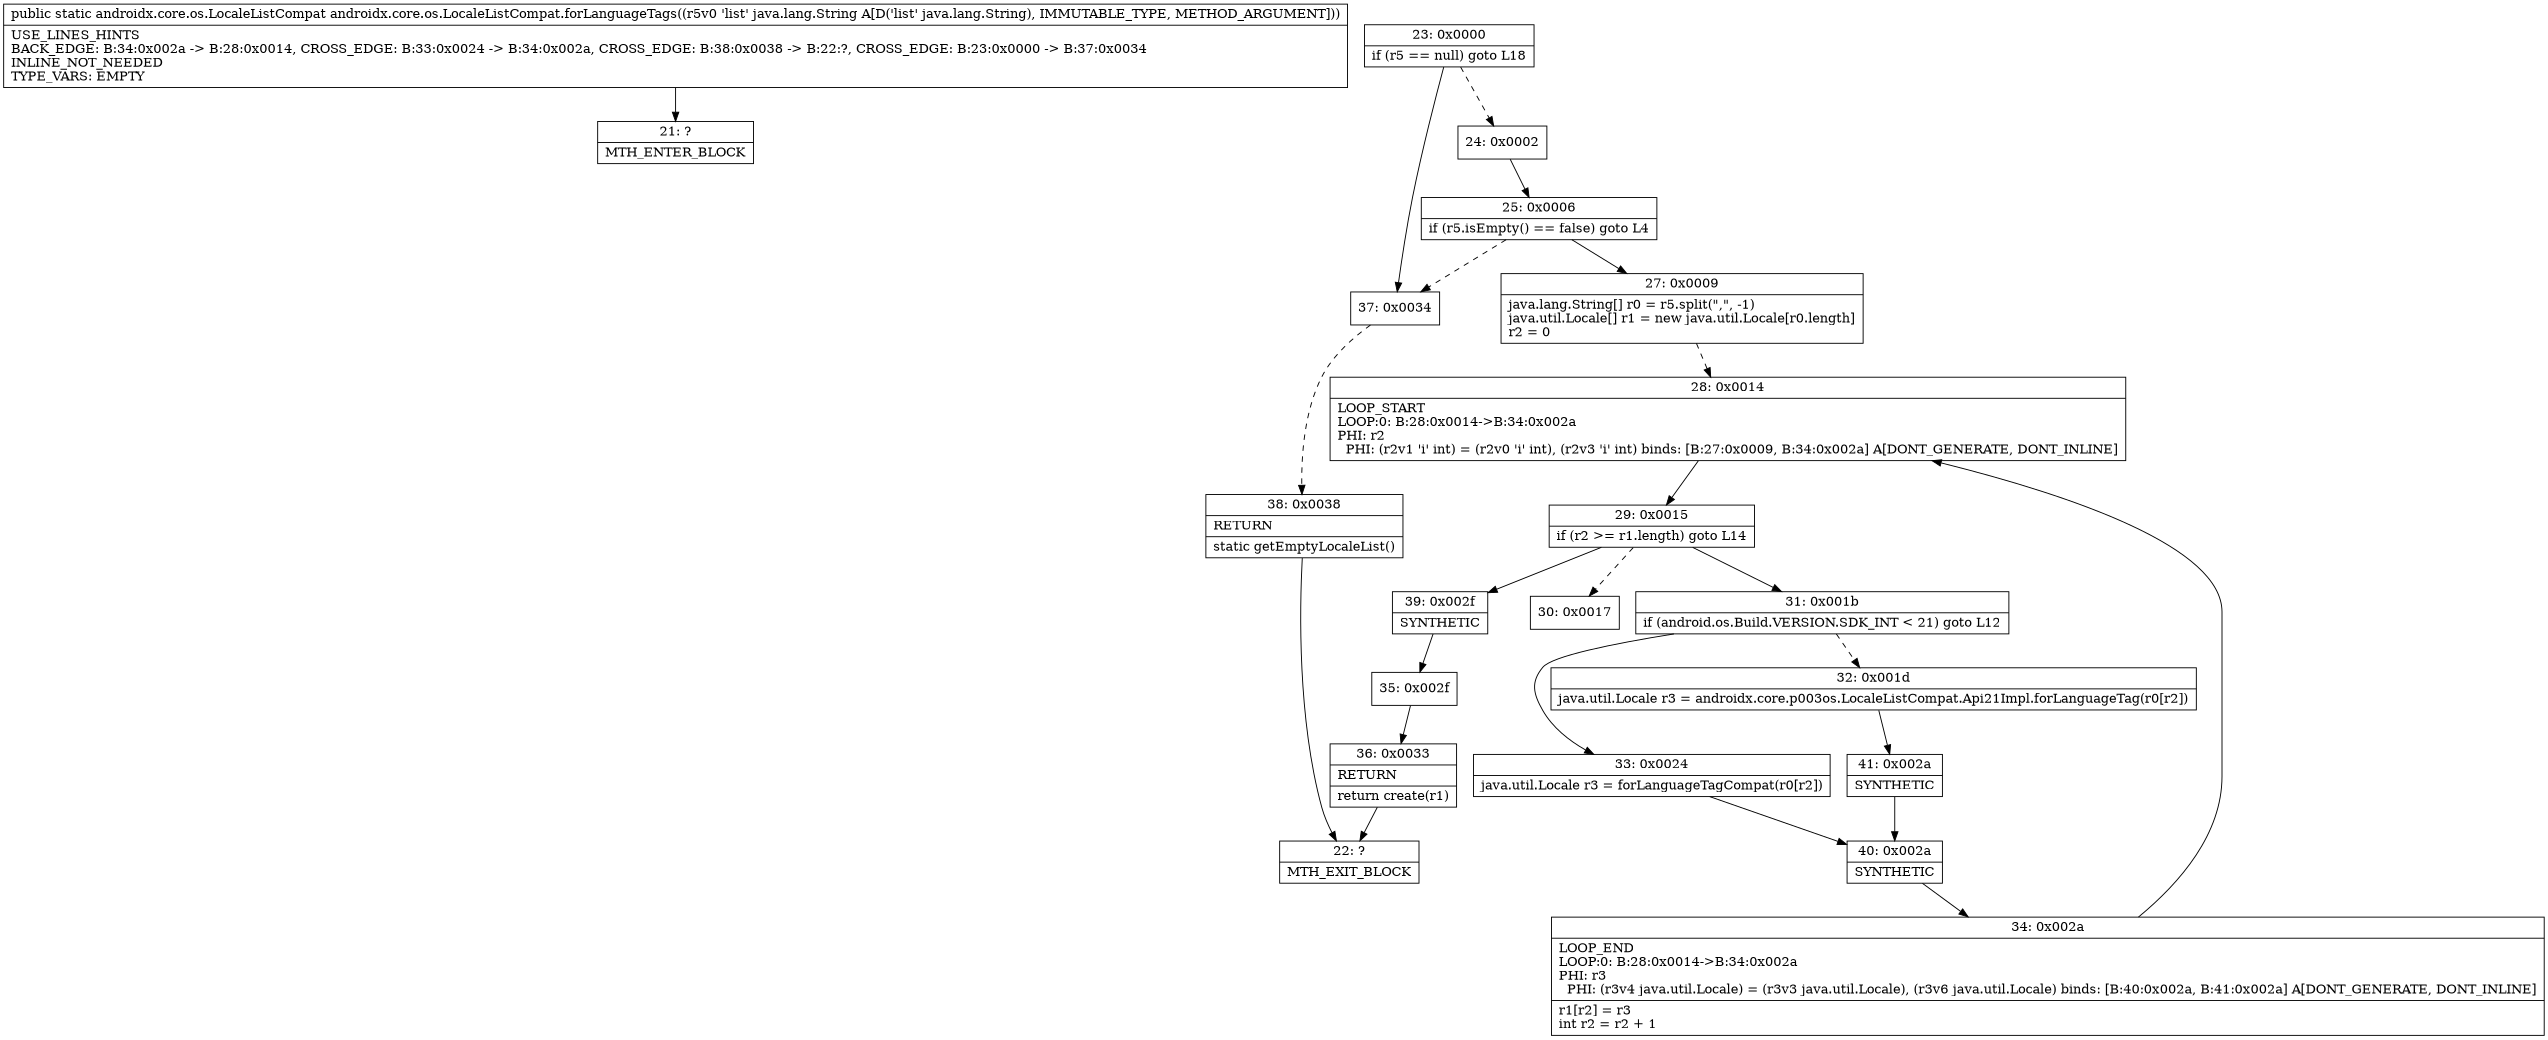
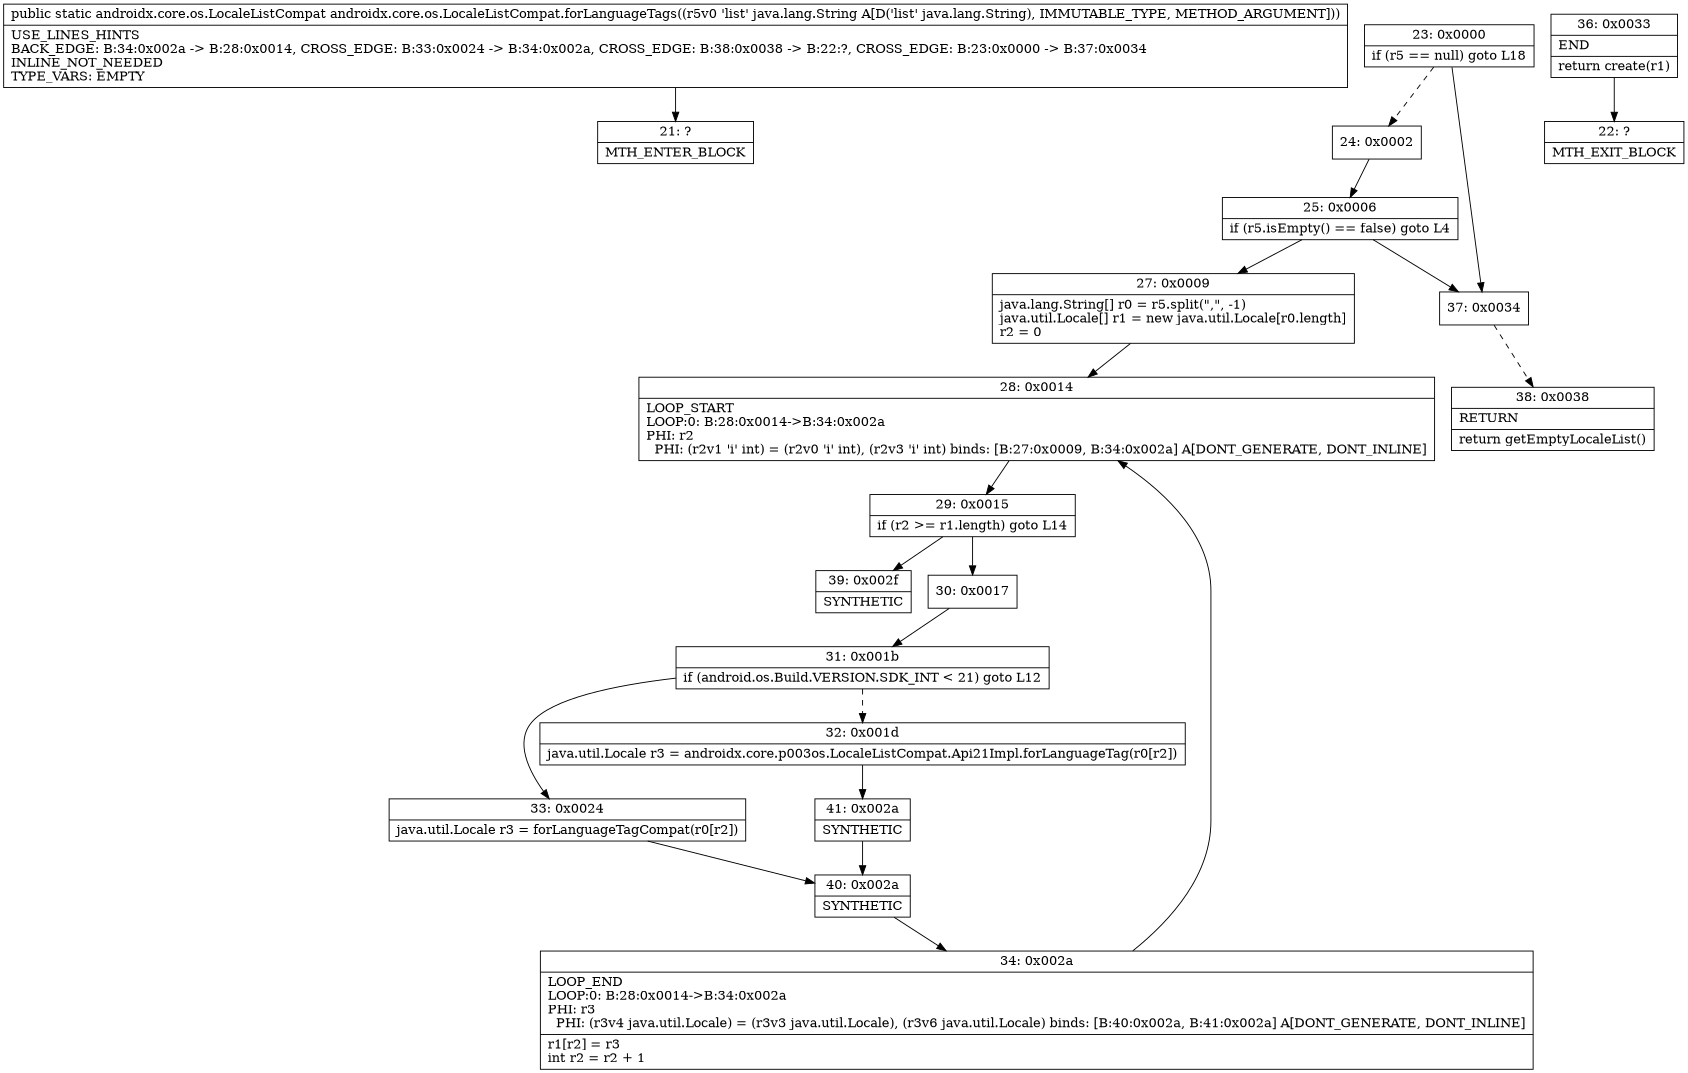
edge "25: 0x0006" -> "37: 0x0034": style dashed -> solid
edge "27: 0x0009" -> "28: 0x0014": style dashed -> solid
node "38: 0x0038": text "static getEmptyLocaleList()" -> "return getEmptyLocaleList()"
edge "29: 0x0015" -> "31: 0x001b": now "30: 0x0017" -> "31: 0x001b"
edge "29: 0x0015" -> "30: 0x0017": style dashed -> solid
node "35: 0x002f": removed
edge "38: 0x0038" -> "22: ?": removed
node "36: 0x0033": text "RETURN" -> "END"
